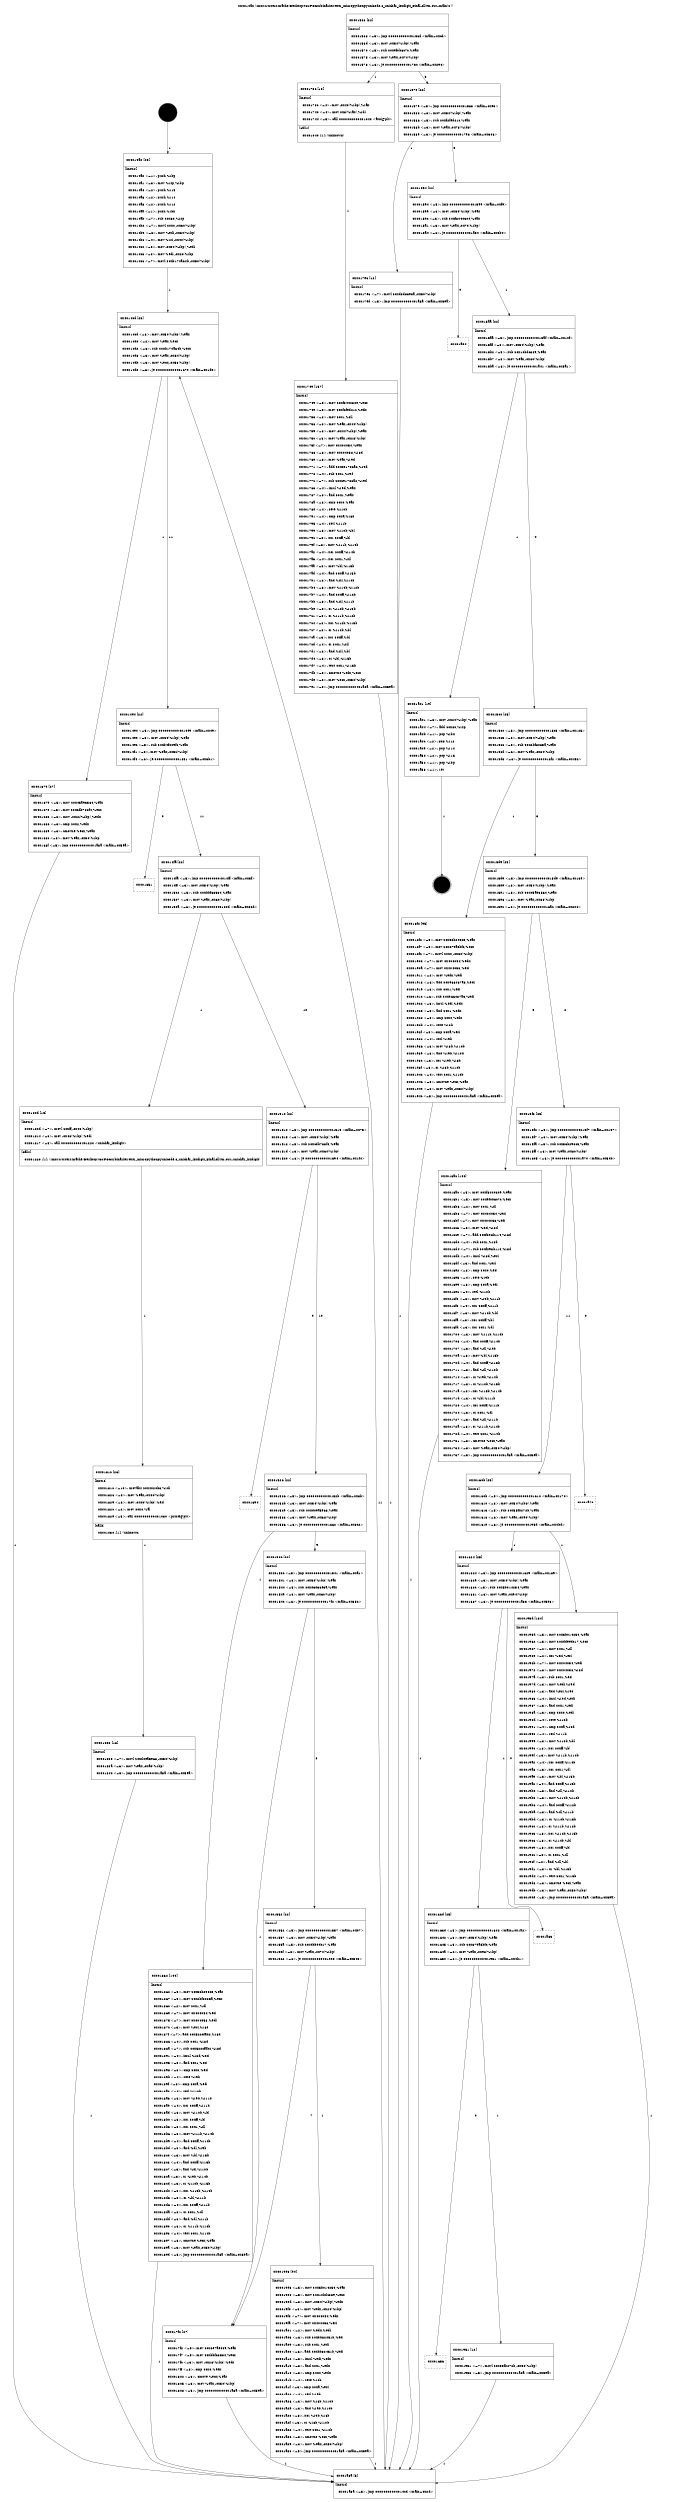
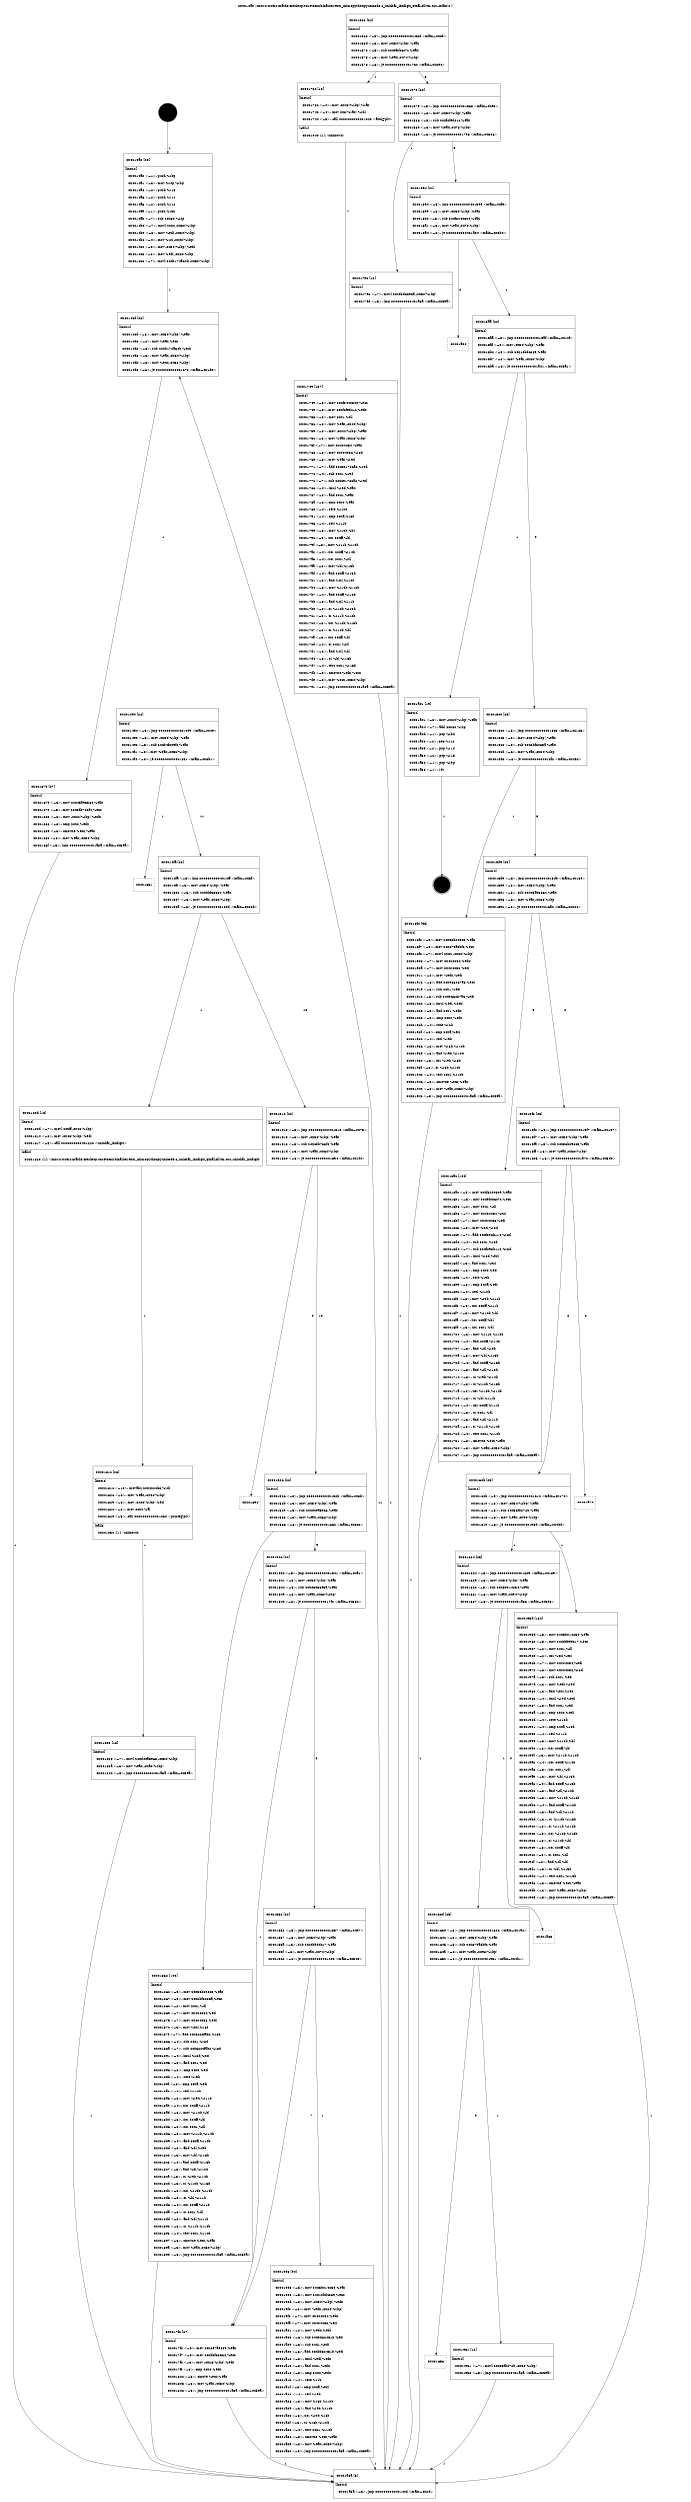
edge "0x4014cd [23]" -> "0x4014e4 [22]": removed, label "11"
edge "0x4014e4 [22]" -> "0x401851": label " 0" -> " 1"
edge "0x4015f2 [25]" -> "0x40160b [25]": label " 11" -> " 2"
